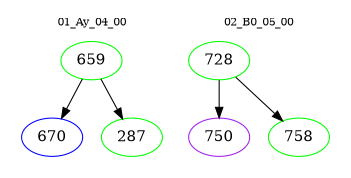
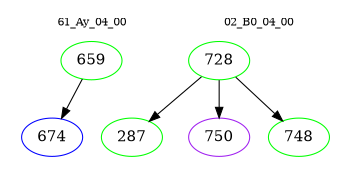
cluster "01_Ay_04_00": label "01_Ay_04_00" -> "61_Ay_04_00"
cluster "02_B0_05_00": label "02_B0_05_00" -> "02_B0_04_00"
edge "659" -> "287": now "728" -> "287"
node "670": label "670" -> "674"
node "758": label "758" -> "748"
